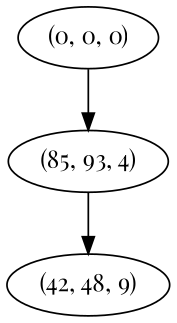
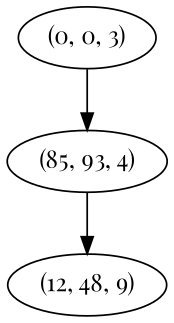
node "(0, 0, 0)": label "(0, 0, 0)" -> "(0, 0, 3)"
node "(42, 48, 9)": label "(42, 48, 9)" -> "(12, 48, 9)"
